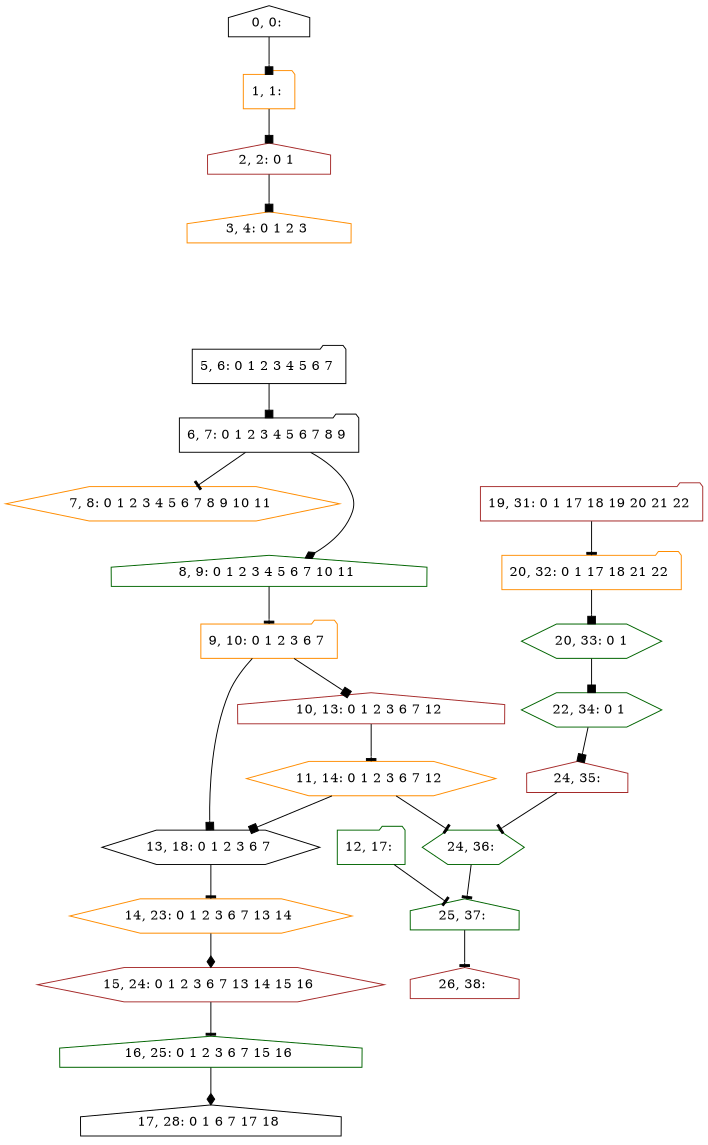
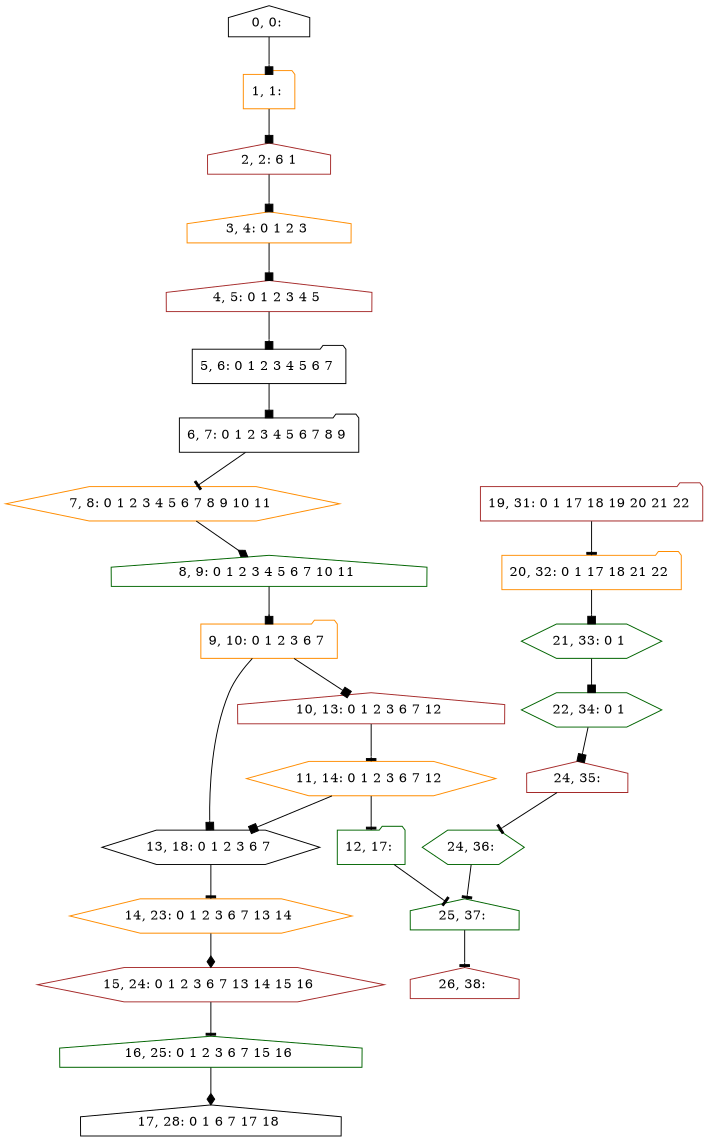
node "2, 2: 0 1": label "2, 2: 0 1" -> "2, 2: 6 1"
node "4, 5: 0 1 2 3 4 5": added
edge "6, 7: 0 1 2 3 4 5 6 7 8 9" -> "8, 9: 0 1 2 3 4 5 6 7 10 11": now "7, 8: 0 1 2 3 4 5 6 7 8 9 10 11" -> "8, 9: 0 1 2 3 4 5 6 7 10 11"
edge "8, 9: 0 1 2 3 4 5 6 7 10 11" -> "9, 10: 0 1 2 3 6 7": arrowhead tee -> box
node "20, 33: 0 1": label "20, 33: 0 1" -> "21, 33: 0 1"
edge "11, 14: 0 1 2 3 6 7 12" -> "24, 36:": now "11, 14: 0 1 2 3 6 7 12" -> "12, 17:"
